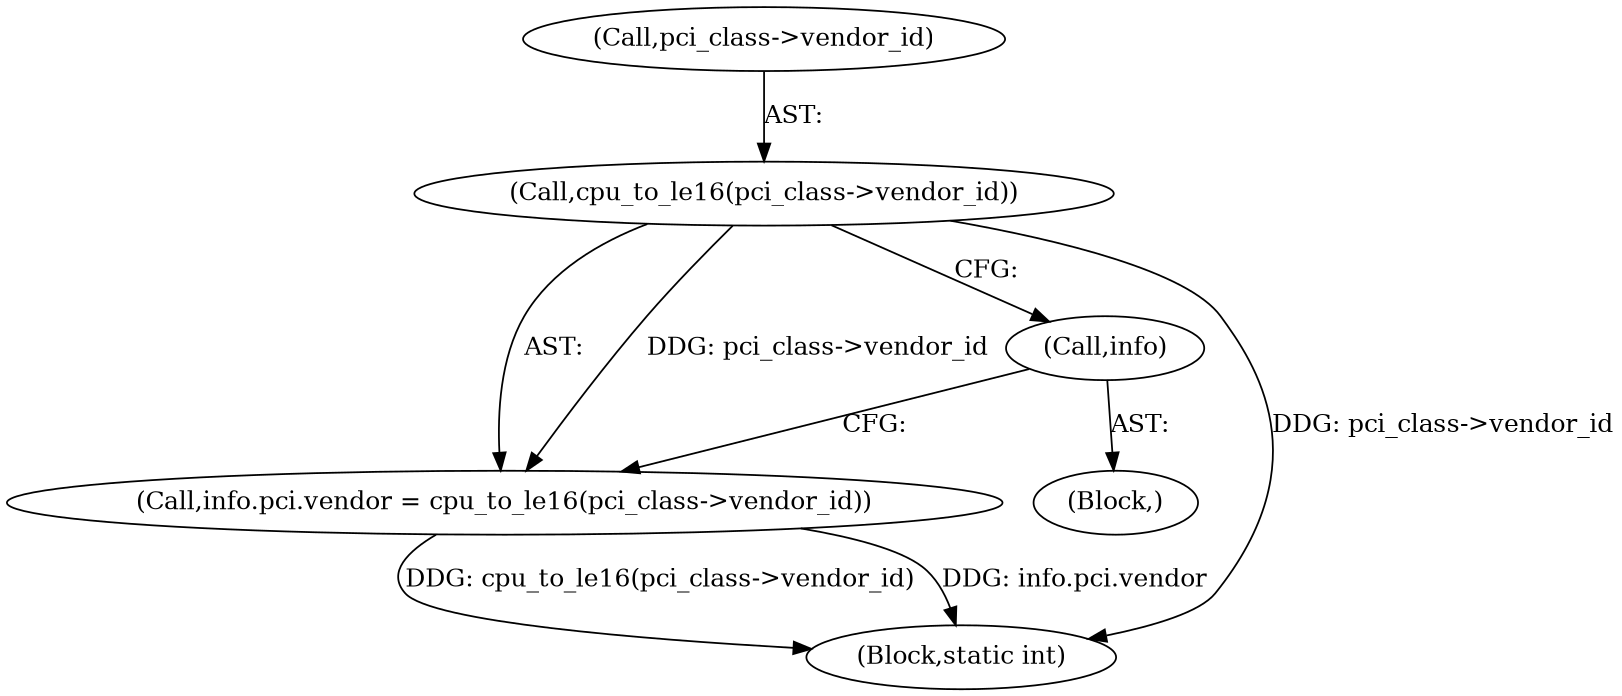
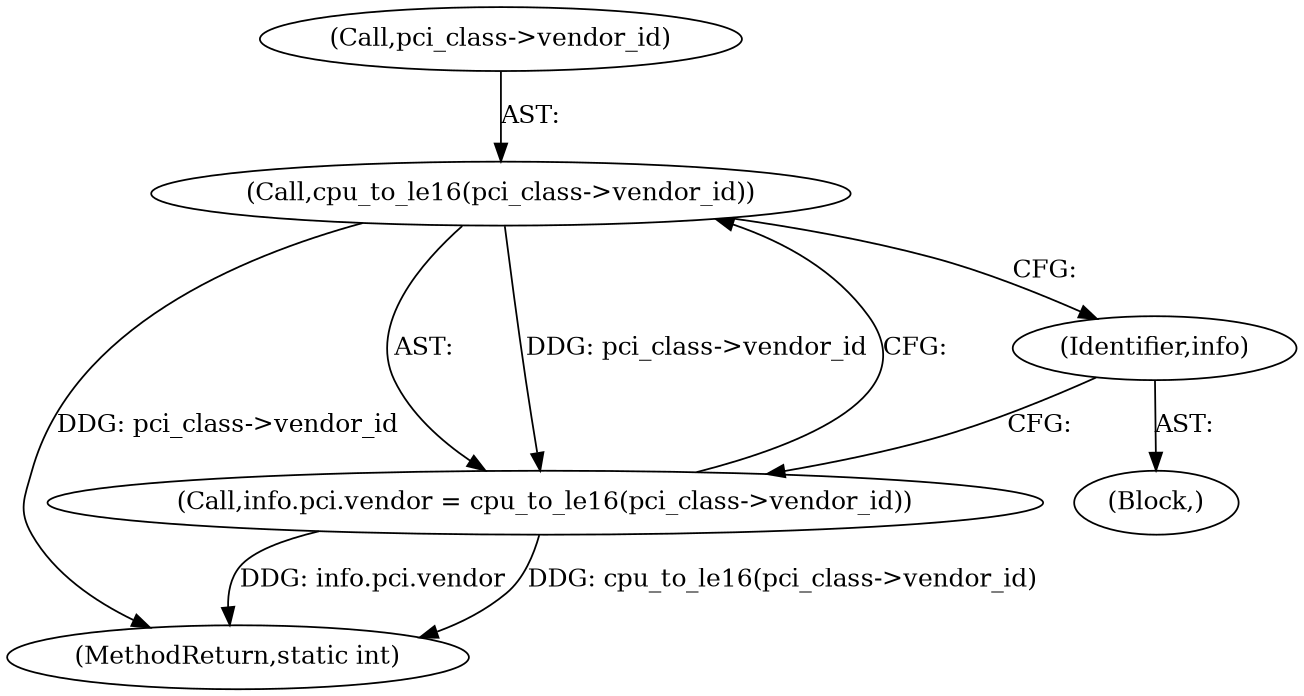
node "(Call,info)": label "(Call,info)" -> "(Identifier,info)"
edge "(Call,info.pci.vendor = cpu_to_le16(pci_class->vendor_id))" -> "(Call,cpu_to_le16(pci_class->vendor_id))": added, label "CFG:"
node "(Block,static int)": label "(Block,static int)" -> "(MethodReturn,static int)"
